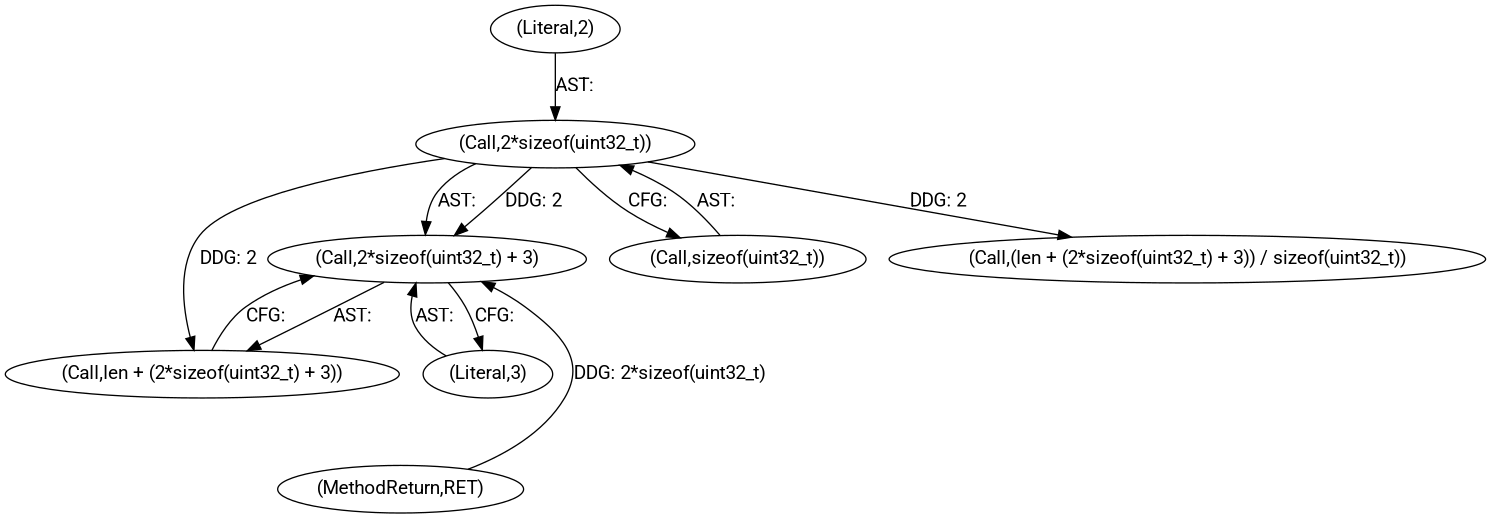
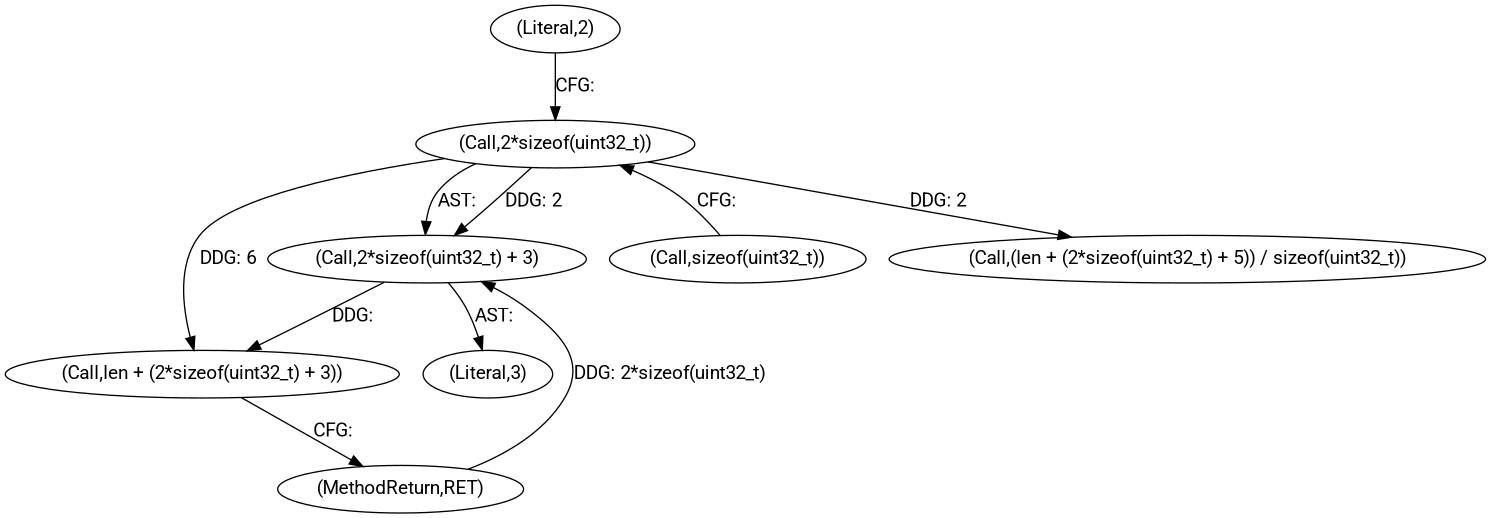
edge "(Literal,2)" -> "(Call,2*sizeof(uint32_t))": label "AST: " -> "CFG: "
edge "(Call,sizeof(uint32_t))" -> "(Call,2*sizeof(uint32_t))": label "AST: " -> "CFG: "
edge "(Call,2*sizeof(uint32_t))" -> "(Call,sizeof(uint32_t))": removed, label "CFG:"
edge "(Call,2*sizeof(uint32_t))" -> "(Call,len + (2*sizeof(uint32_t) + 3))": label "DDG: 2" -> "DDG: 6"
node "(Call,(len + (2*sizeof(uint32_t) + 3)) / sizeof(uint32_t))": label "(Call,(len + (2*sizeof(uint32_t) + 3)) / sizeof(uint32_t))" -> "(Call,(len + (2*sizeof(uint32_t) + 5)) / sizeof(uint32_t))"
edge "(Call,len + (2*sizeof(uint32_t) + 3))" -> "(Call,2*sizeof(uint32_t) + 3)": now "(Call,len + (2*sizeof(uint32_t) + 3))" -> "(MethodReturn,RET)"
edge "(Call,2*sizeof(uint32_t) + 3)" -> "(Call,len + (2*sizeof(uint32_t) + 3))": label "AST: " -> "DDG: "
edge "(Call,2*sizeof(uint32_t) + 3)" -> "(Literal,3)": label "CFG: " -> "AST: "
edge "(Literal,3)" -> "(Call,2*sizeof(uint32_t) + 3)": removed, label "AST:"
